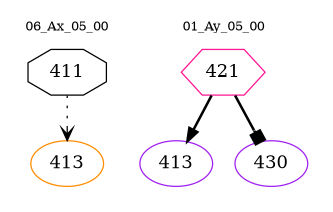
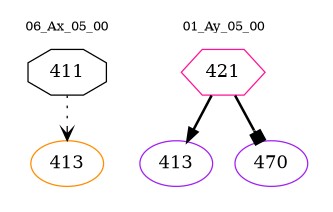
node "430": label "430" -> "470"
